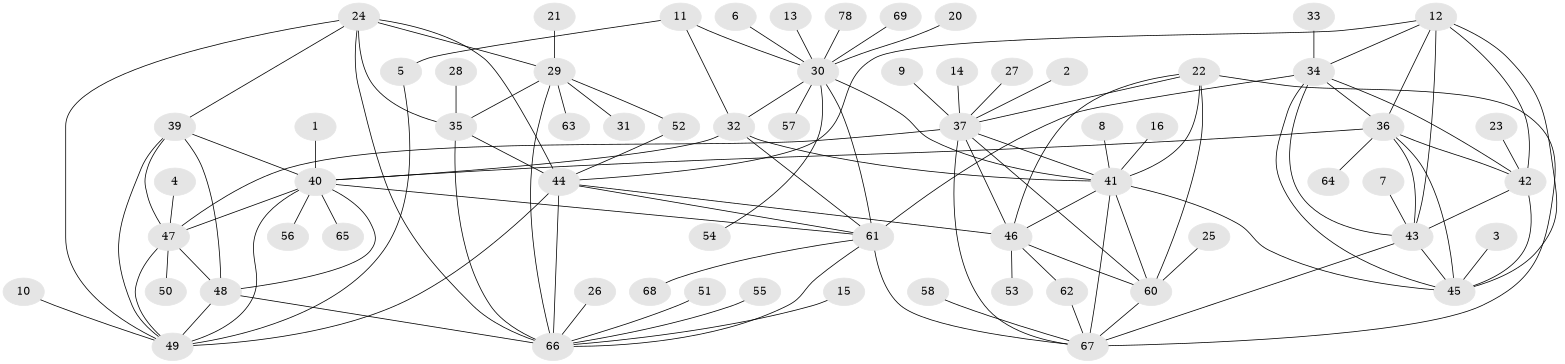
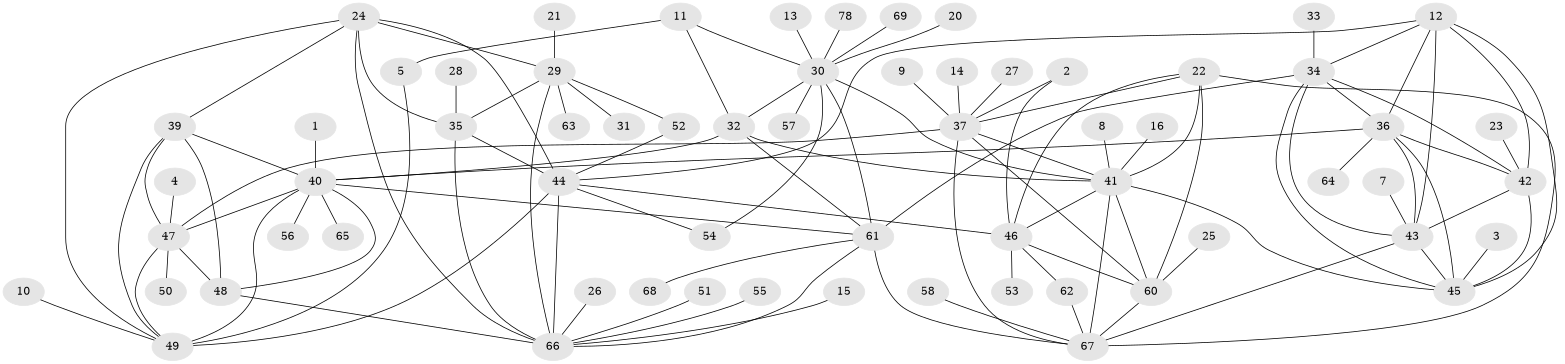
node "6": removed
edge "37" -- "46": now "2" -- "46"
edge "44" -- "61": now "44" -- "54"
edge "48" -- "49": removed
